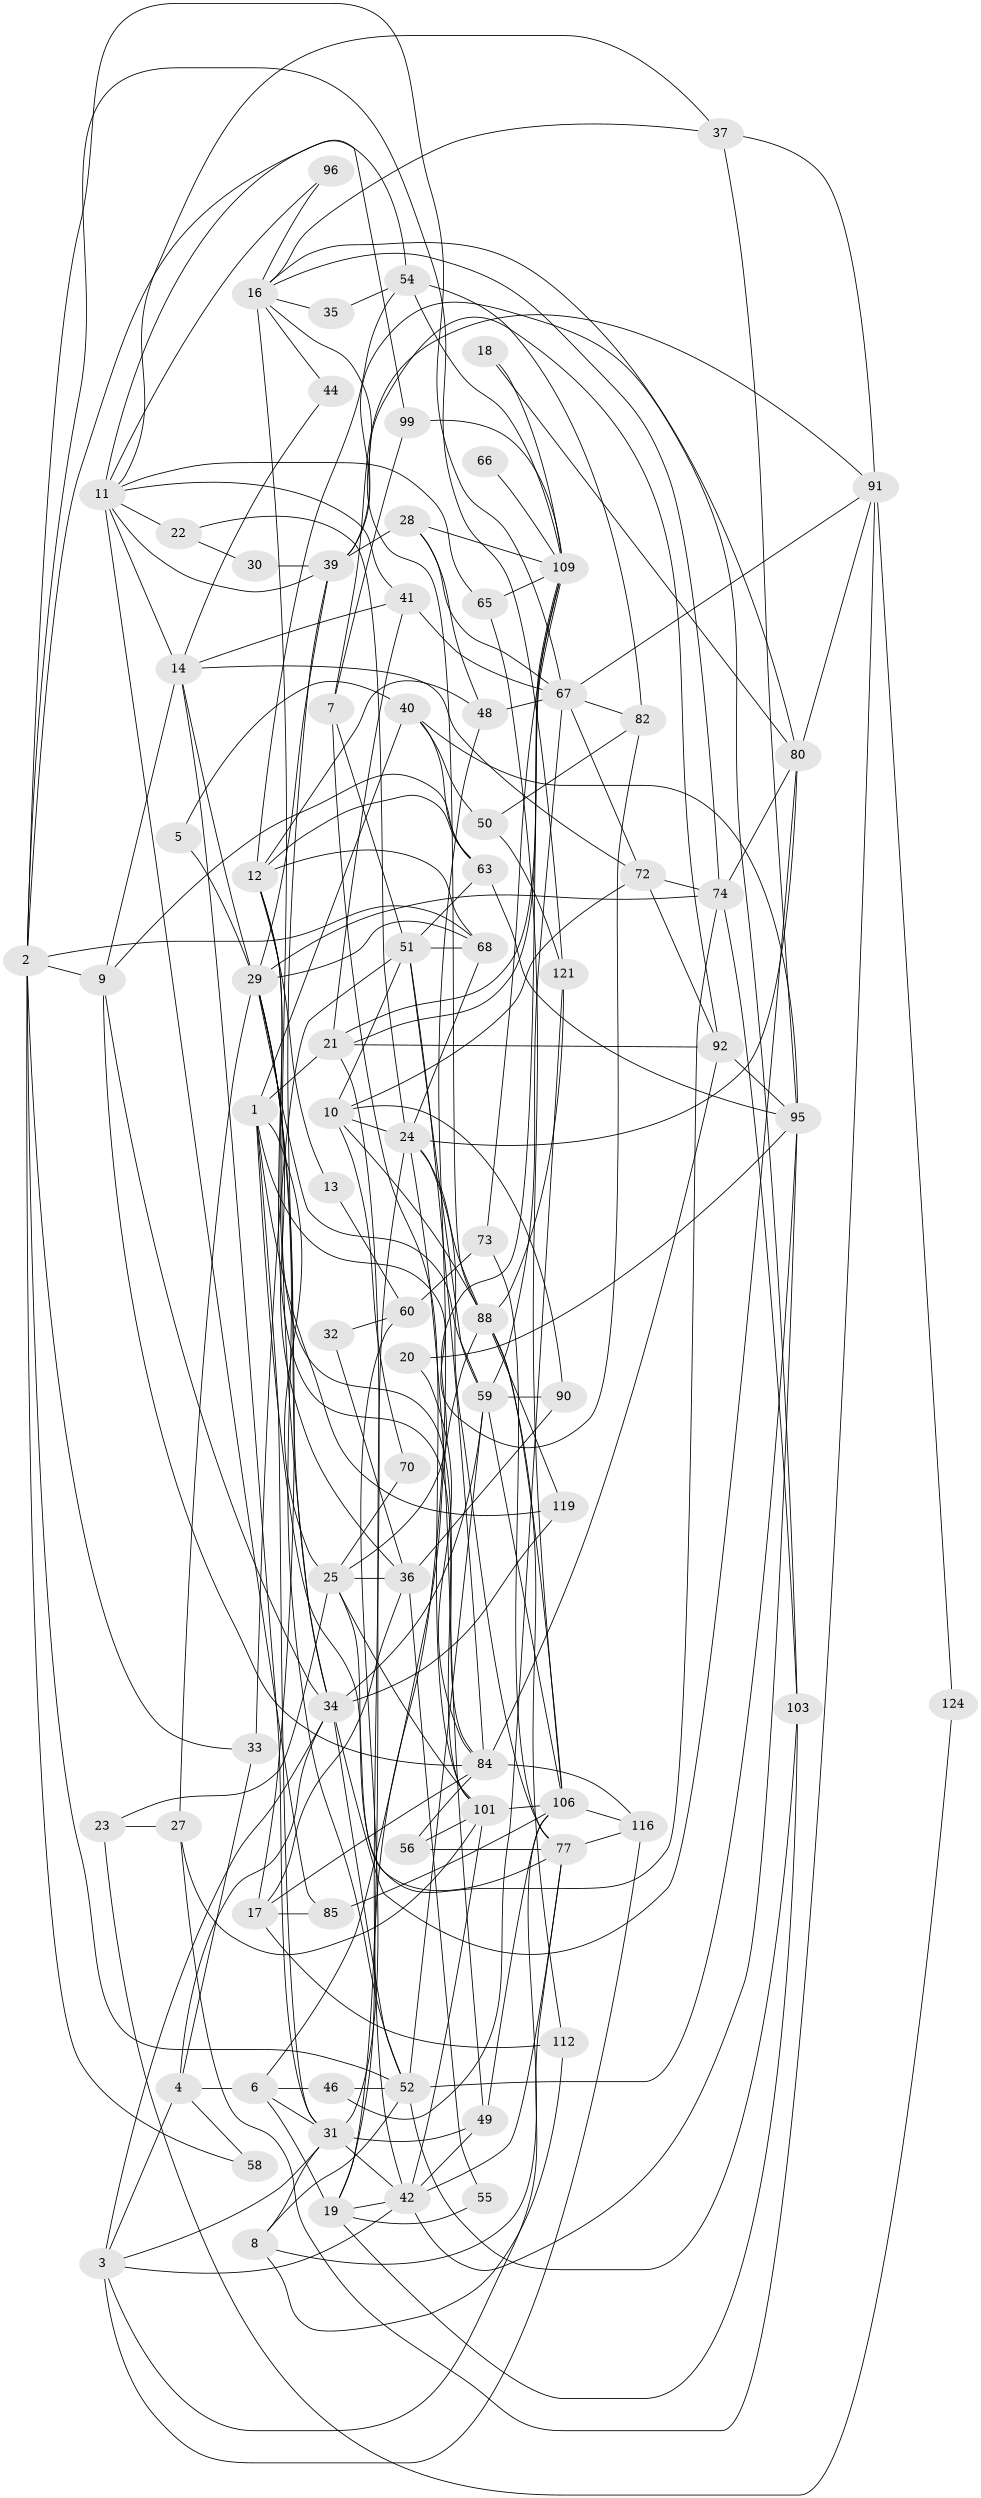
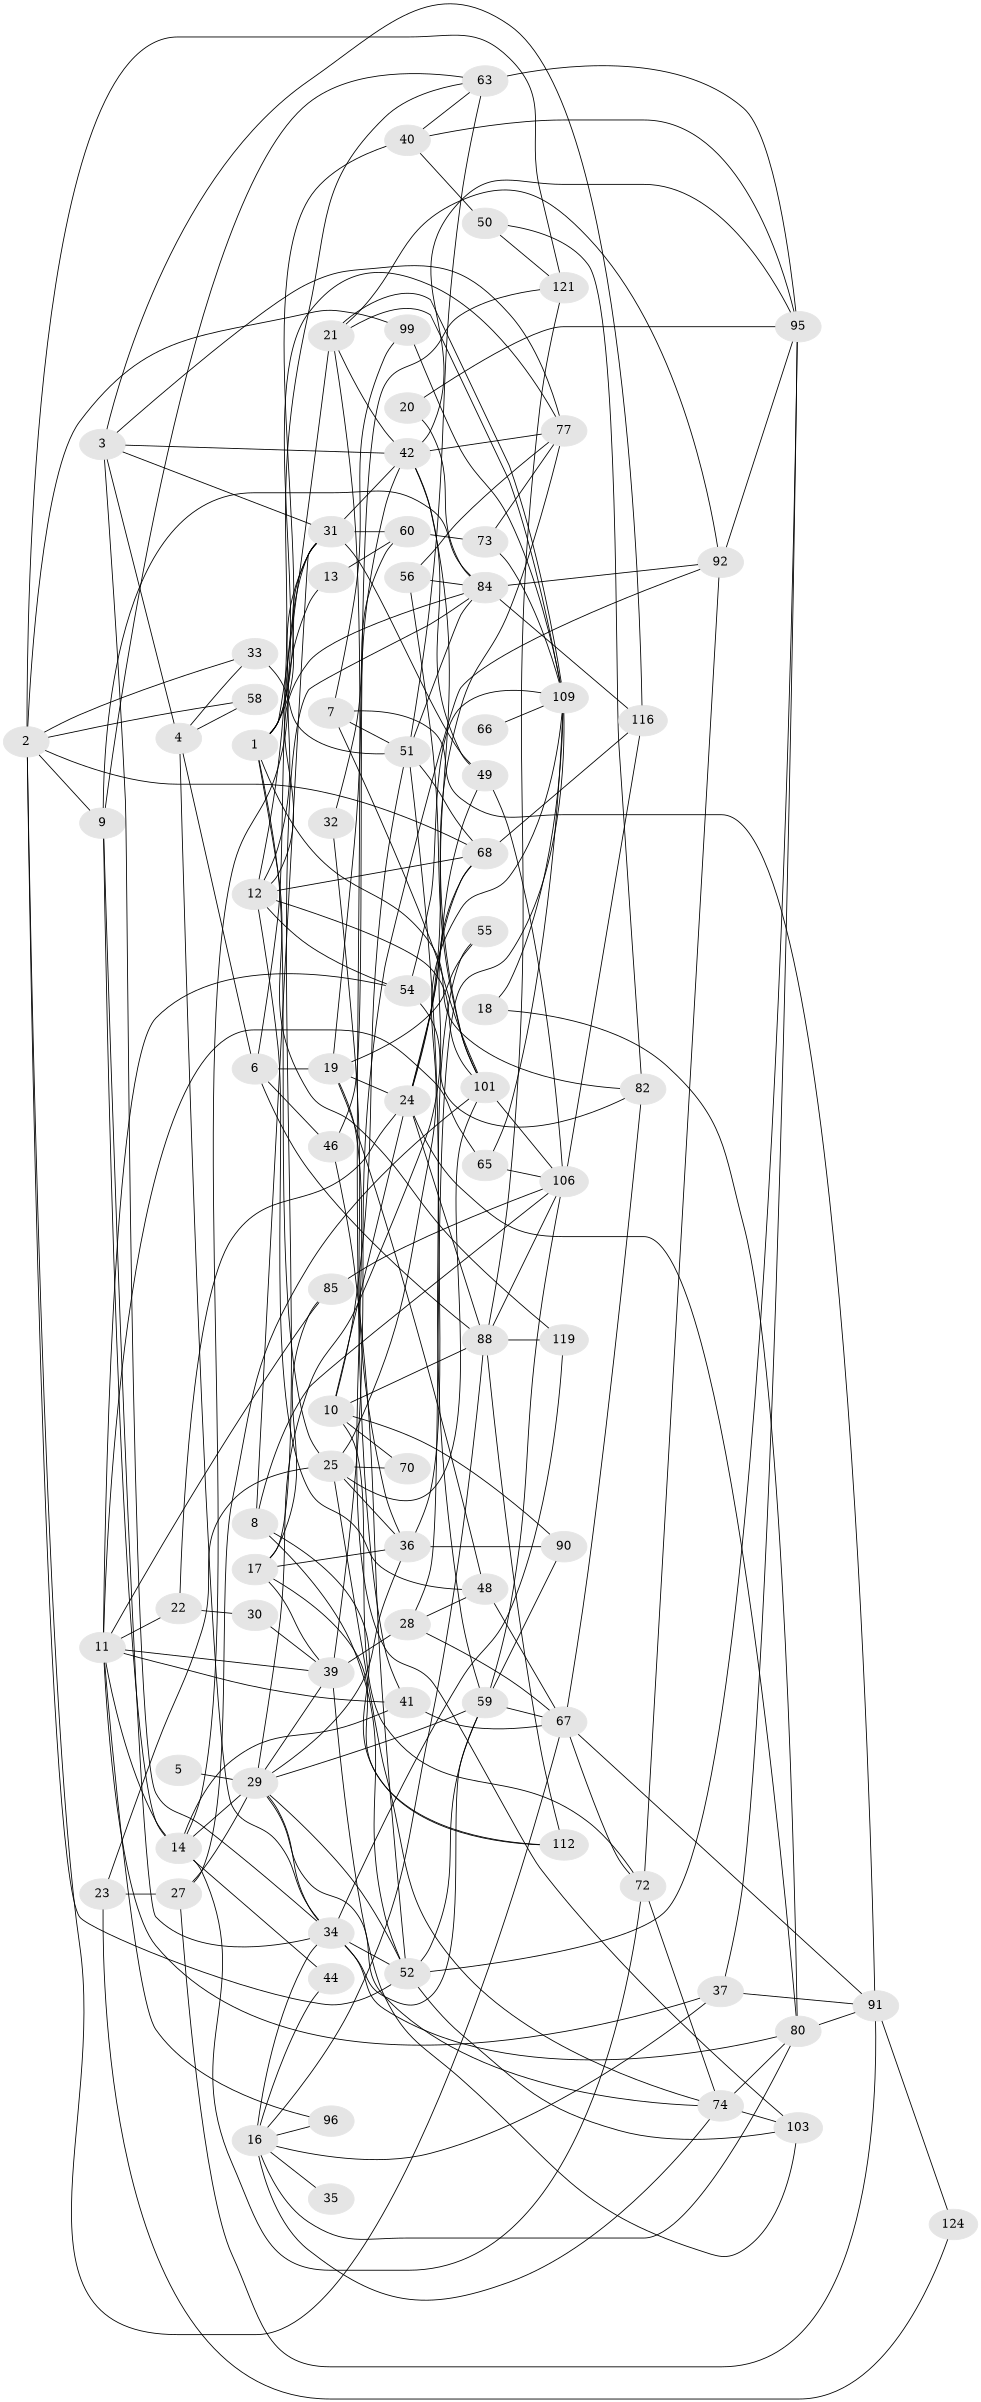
edge "54" -- "35": removed
edge "40" -- "5": removed
edge "116" -- "77": now "116" -- "68"
